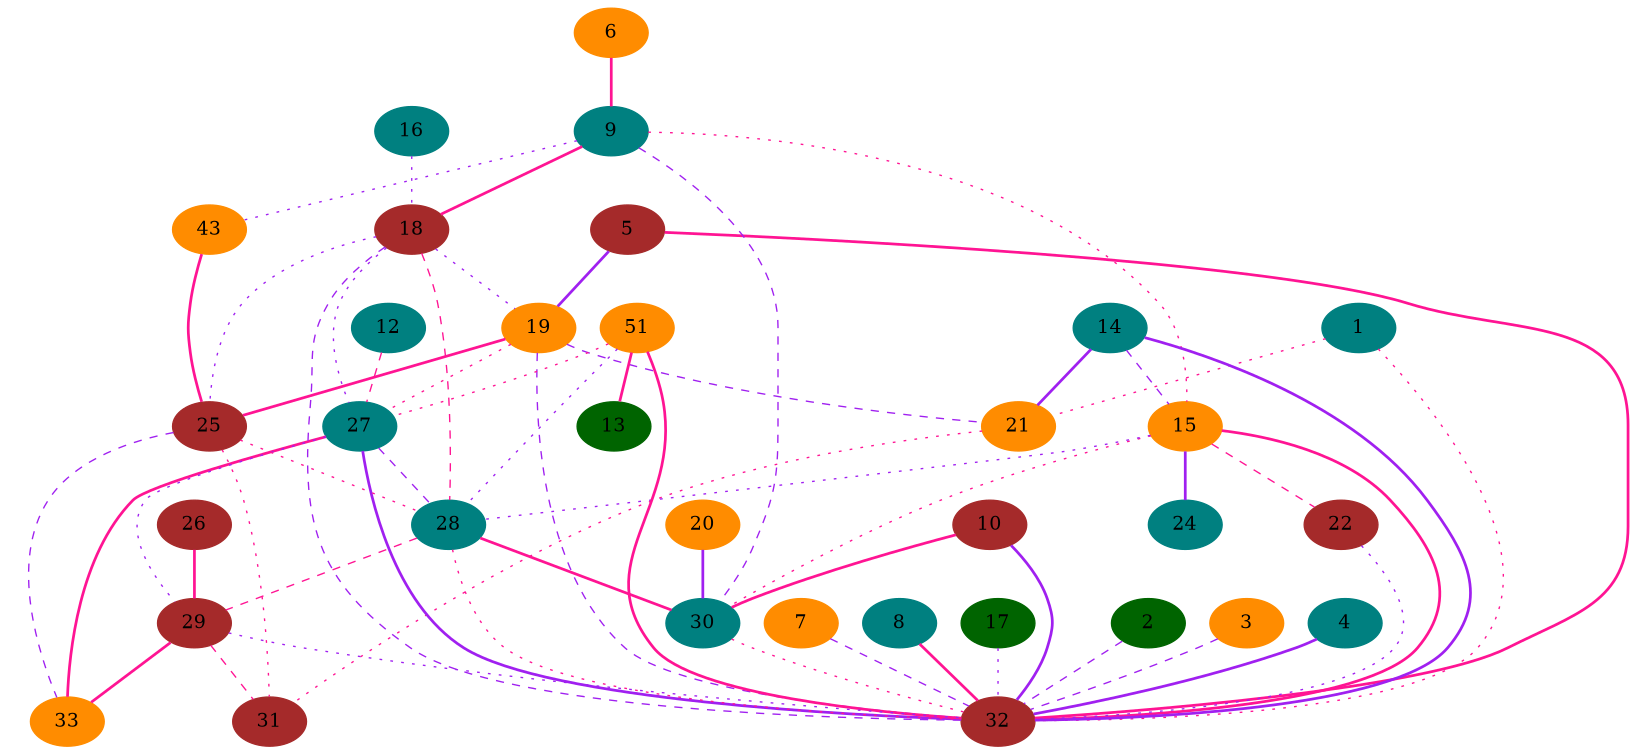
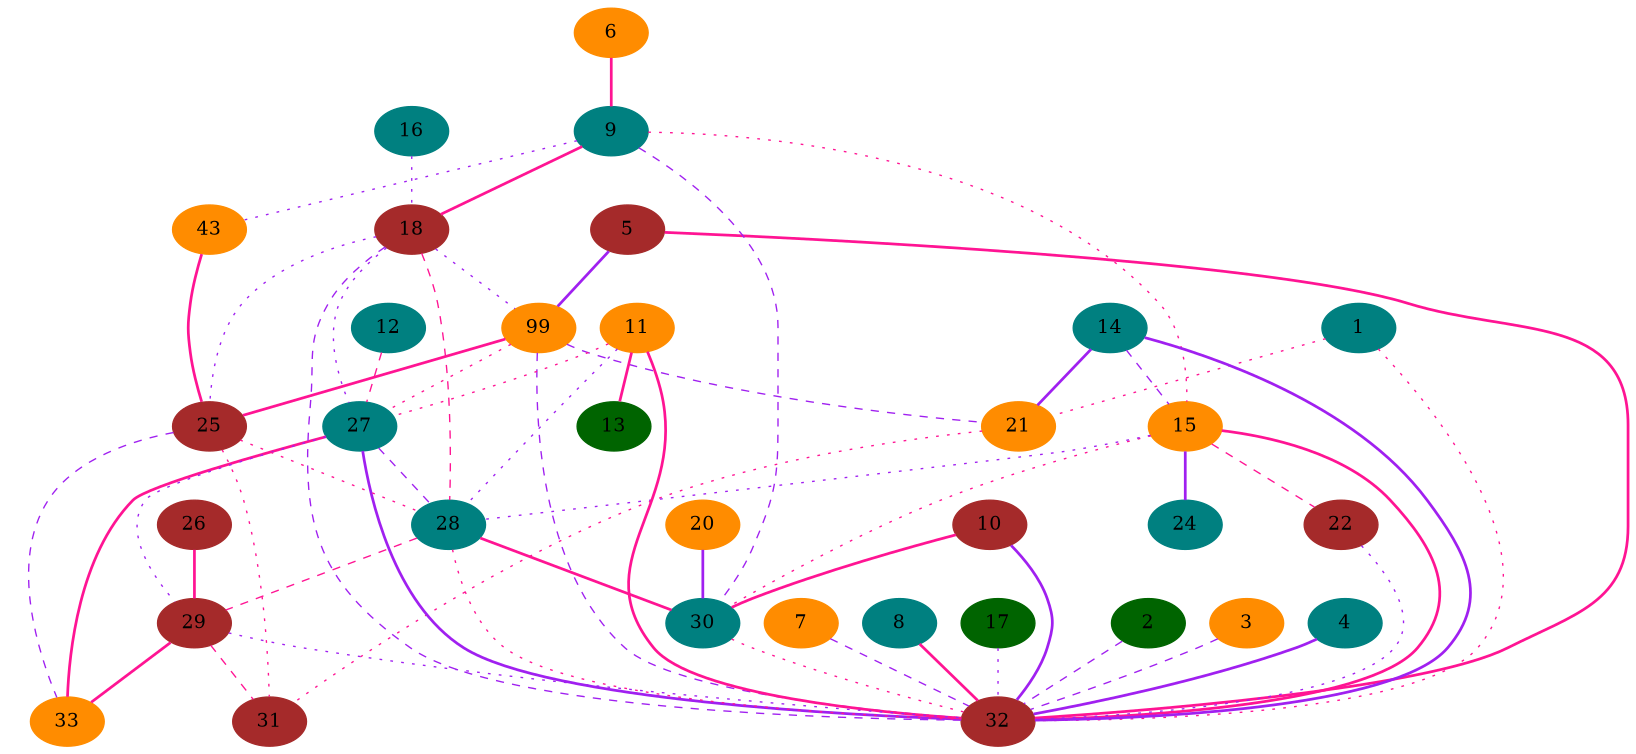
node "19": label "19" -> "99"
node "51": label "51" -> "11"
